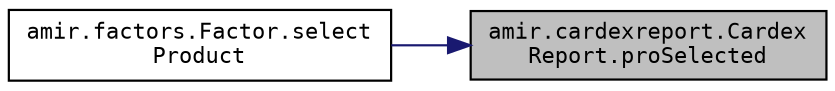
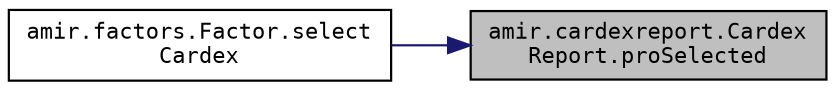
node "amir.factors.Factor.select Product": label "amir.factors.Factor.select Product" -> "amir.factors.Factor.select Cardex"
